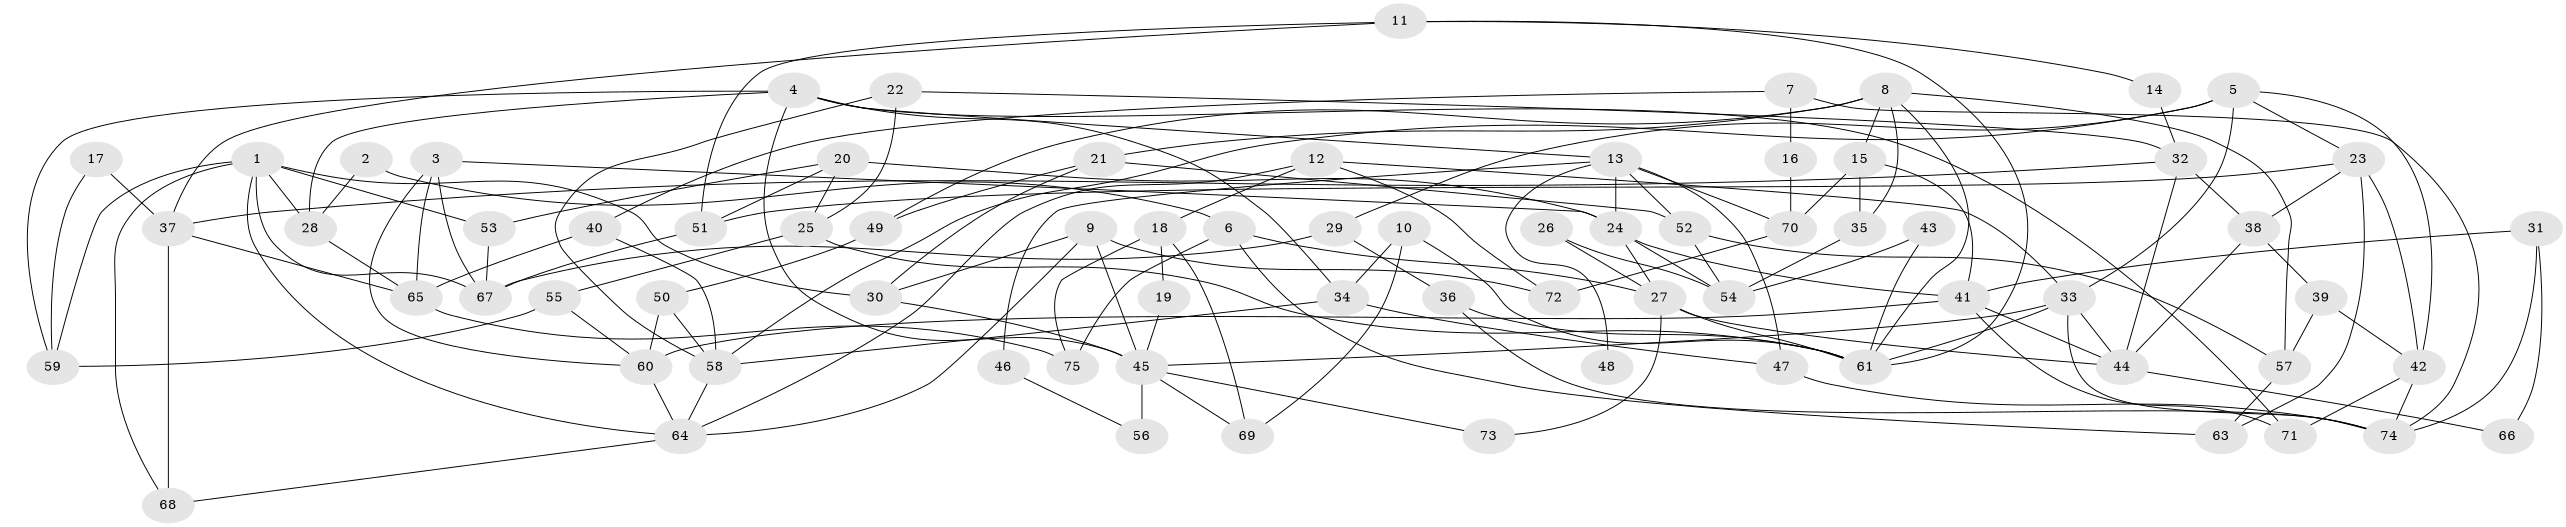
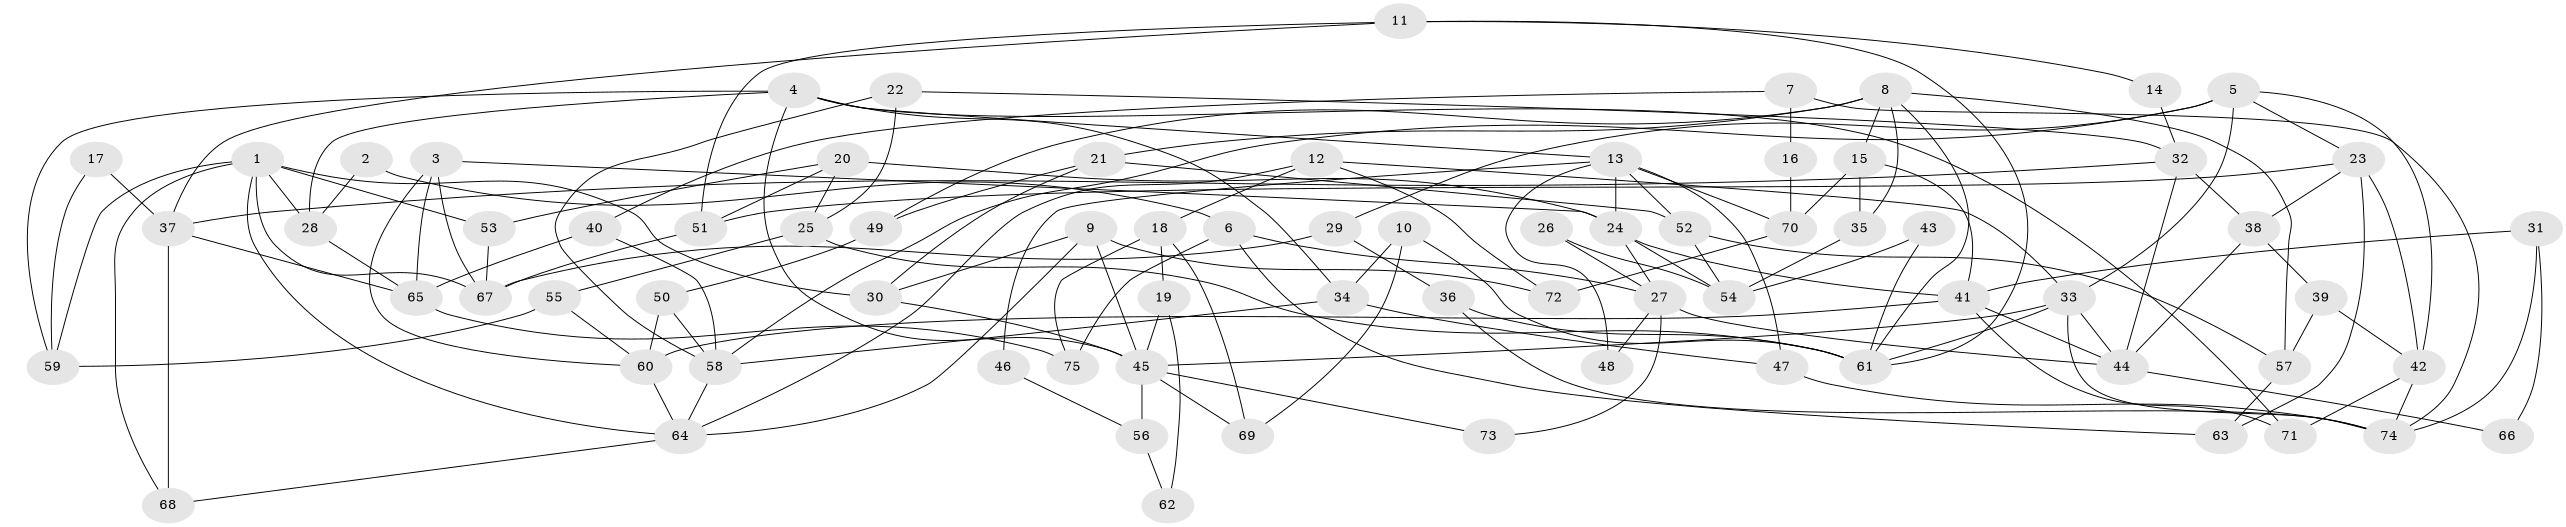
edge "27" -- "61": now "27" -- "48"
node "62": added
